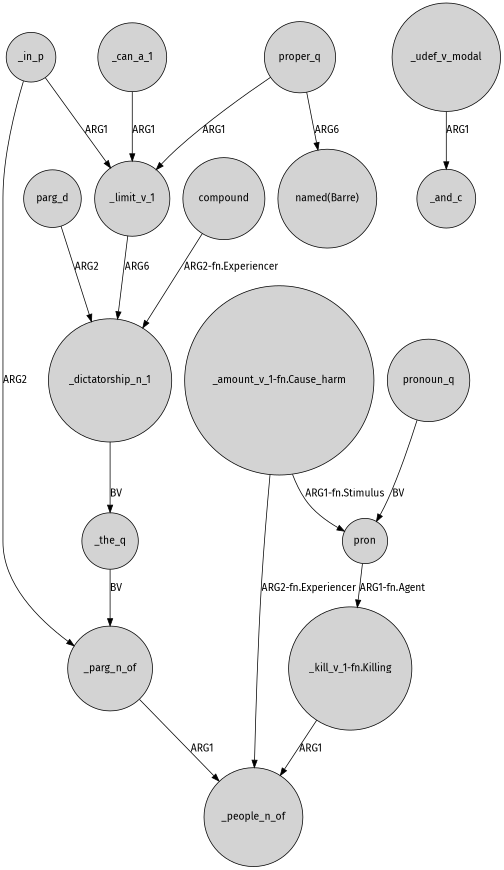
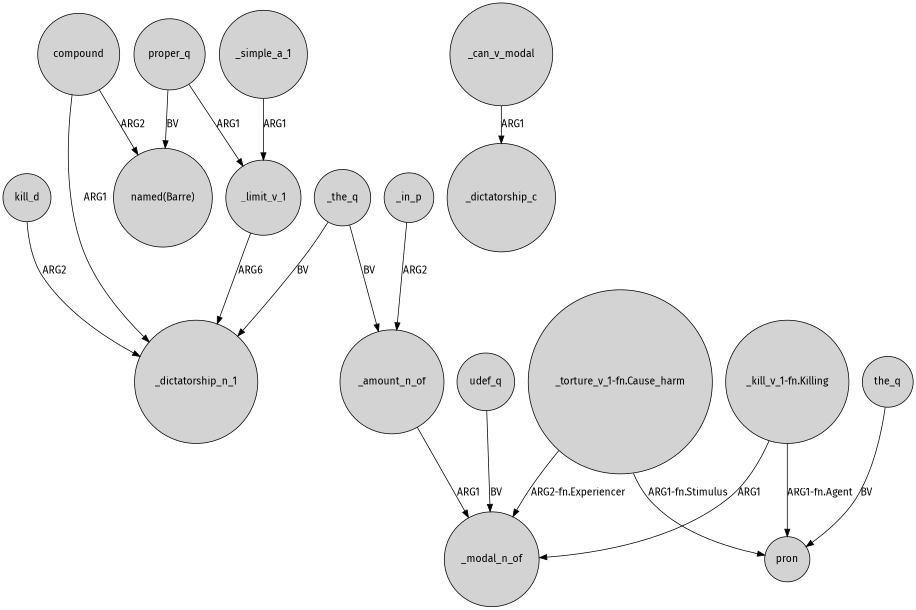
node "_can_a_1": label "_can_a_1" -> "_simple_a_1"
node "_udef_v_modal": label "_udef_v_modal" -> "_can_v_modal"
edge "compound" -> "named(Barre)": added, label "ARG2"
edge "_in_p" -> "_limit_v_1": removed, label "ARG1"
edge "proper_q" -> "named(Barre)": label "ARG6" -> "BV"
node "parg_d": label "parg_d" -> "kill_d"
node "_and_c": label "_and_c" -> "_dictatorship_c"
edge "compound" -> "_dictatorship_n_1": label "ARG2-fn.Experiencer" -> "ARG1"
node "_amount_v_1-fn.Cause_harm": label "_amount_v_1-fn.Cause_harm" -> "_torture_v_1-fn.Cause_harm"
node "pronoun_q": label "pronoun_q" -> "the_q"
node "udef_q": added
edge "_dictatorship_n_1" -> "_the_q": reversed
edge "pron" -> "_kill_v_1-fn.Killing": reversed
node "_parg_n_of": label "_parg_n_of" -> "_amount_n_of"
node "_people_n_of": label "_people_n_of" -> "_modal_n_of"
